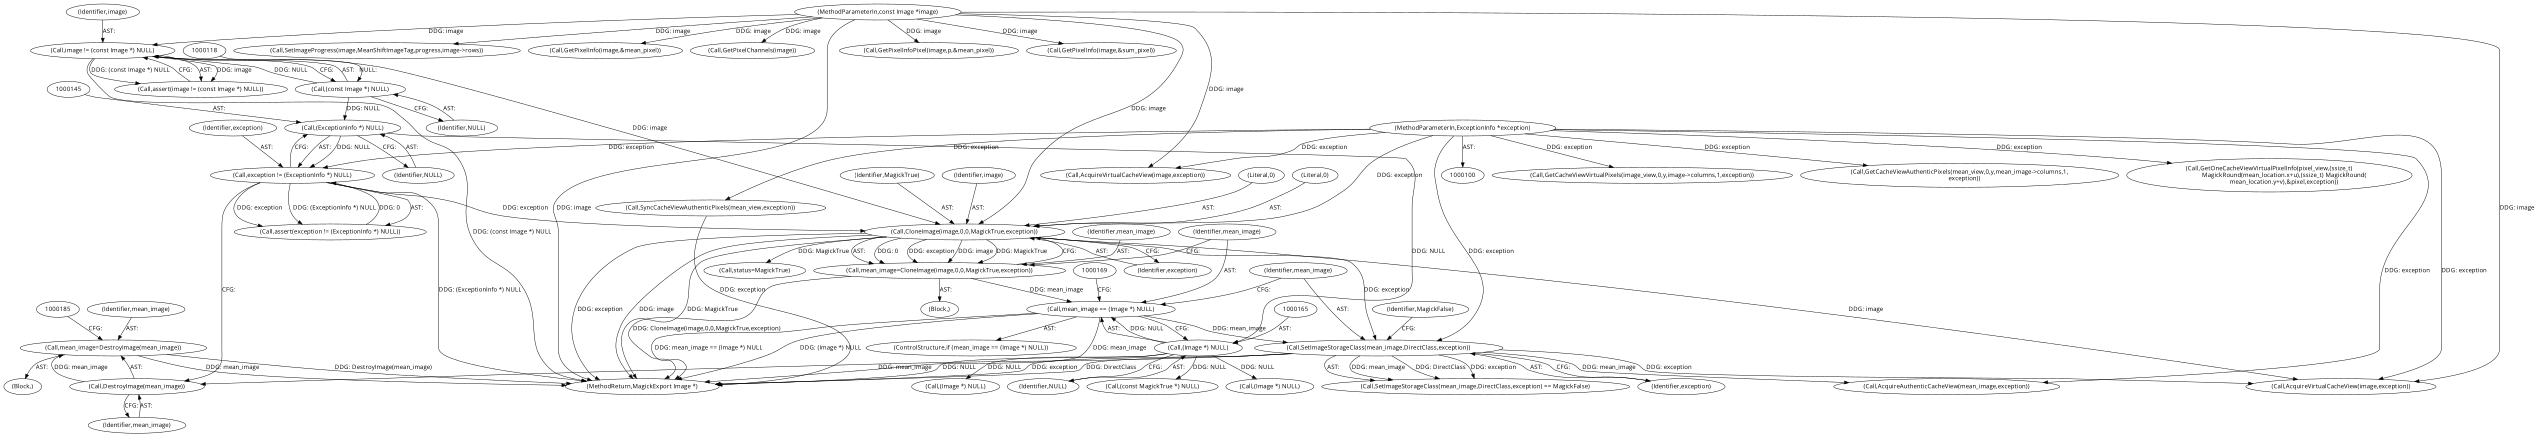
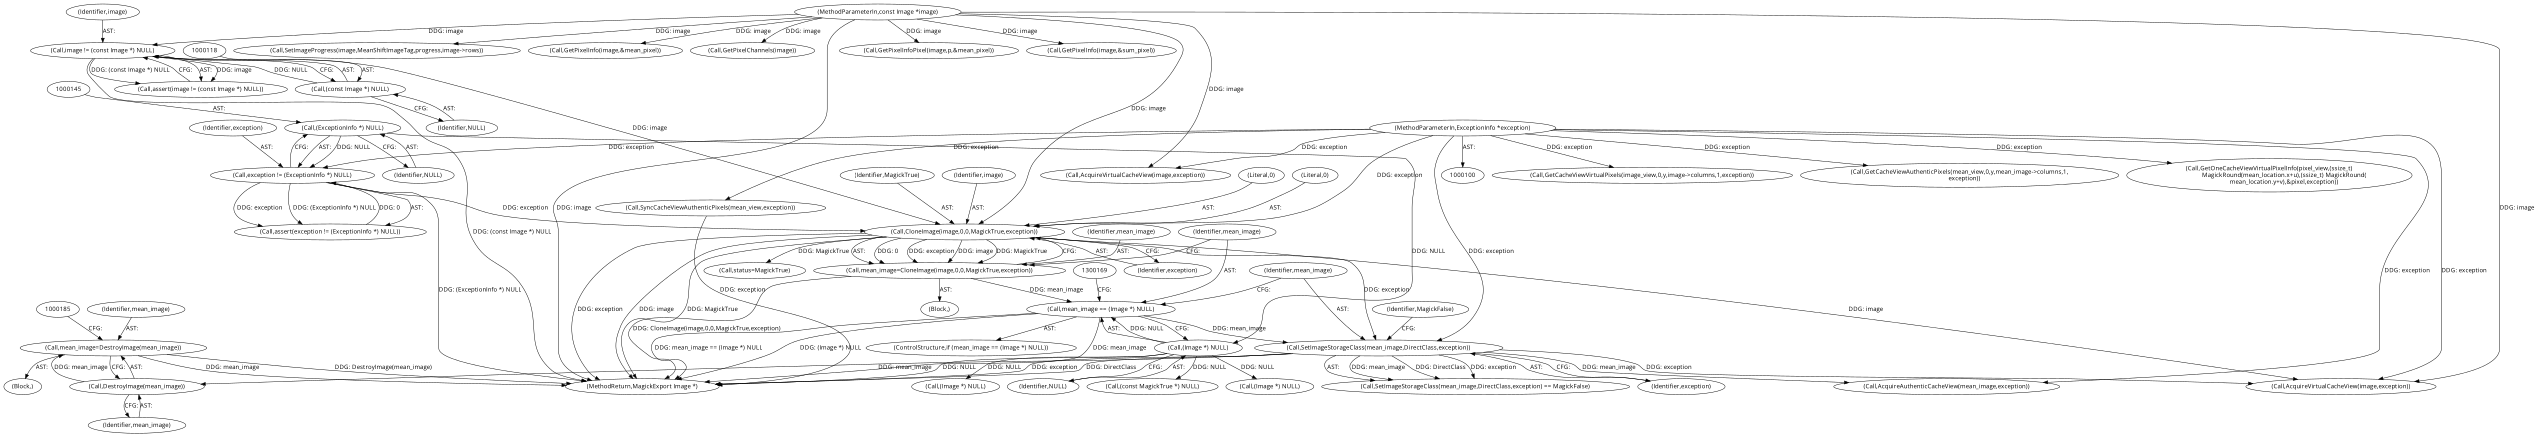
edge "1000118" -> "(Call,(const Image *) NULL)": label "NULL: " -> "AST: "
edge "(Call,(const Image *) NULL)" -> "(Call,(ExceptionInfo *) NULL)": removed, label "DDG: NULL"
node "1000169": label "1000169" -> "1300169"
edge "(Call,exception != (ExceptionInfo *) NULL)" -> "(Call,DestroyImage(mean_image))": now "(Call,mean_image=DestroyImage(mean_image))" -> "(Call,DestroyImage(mean_image))"
node "1000165": removed
